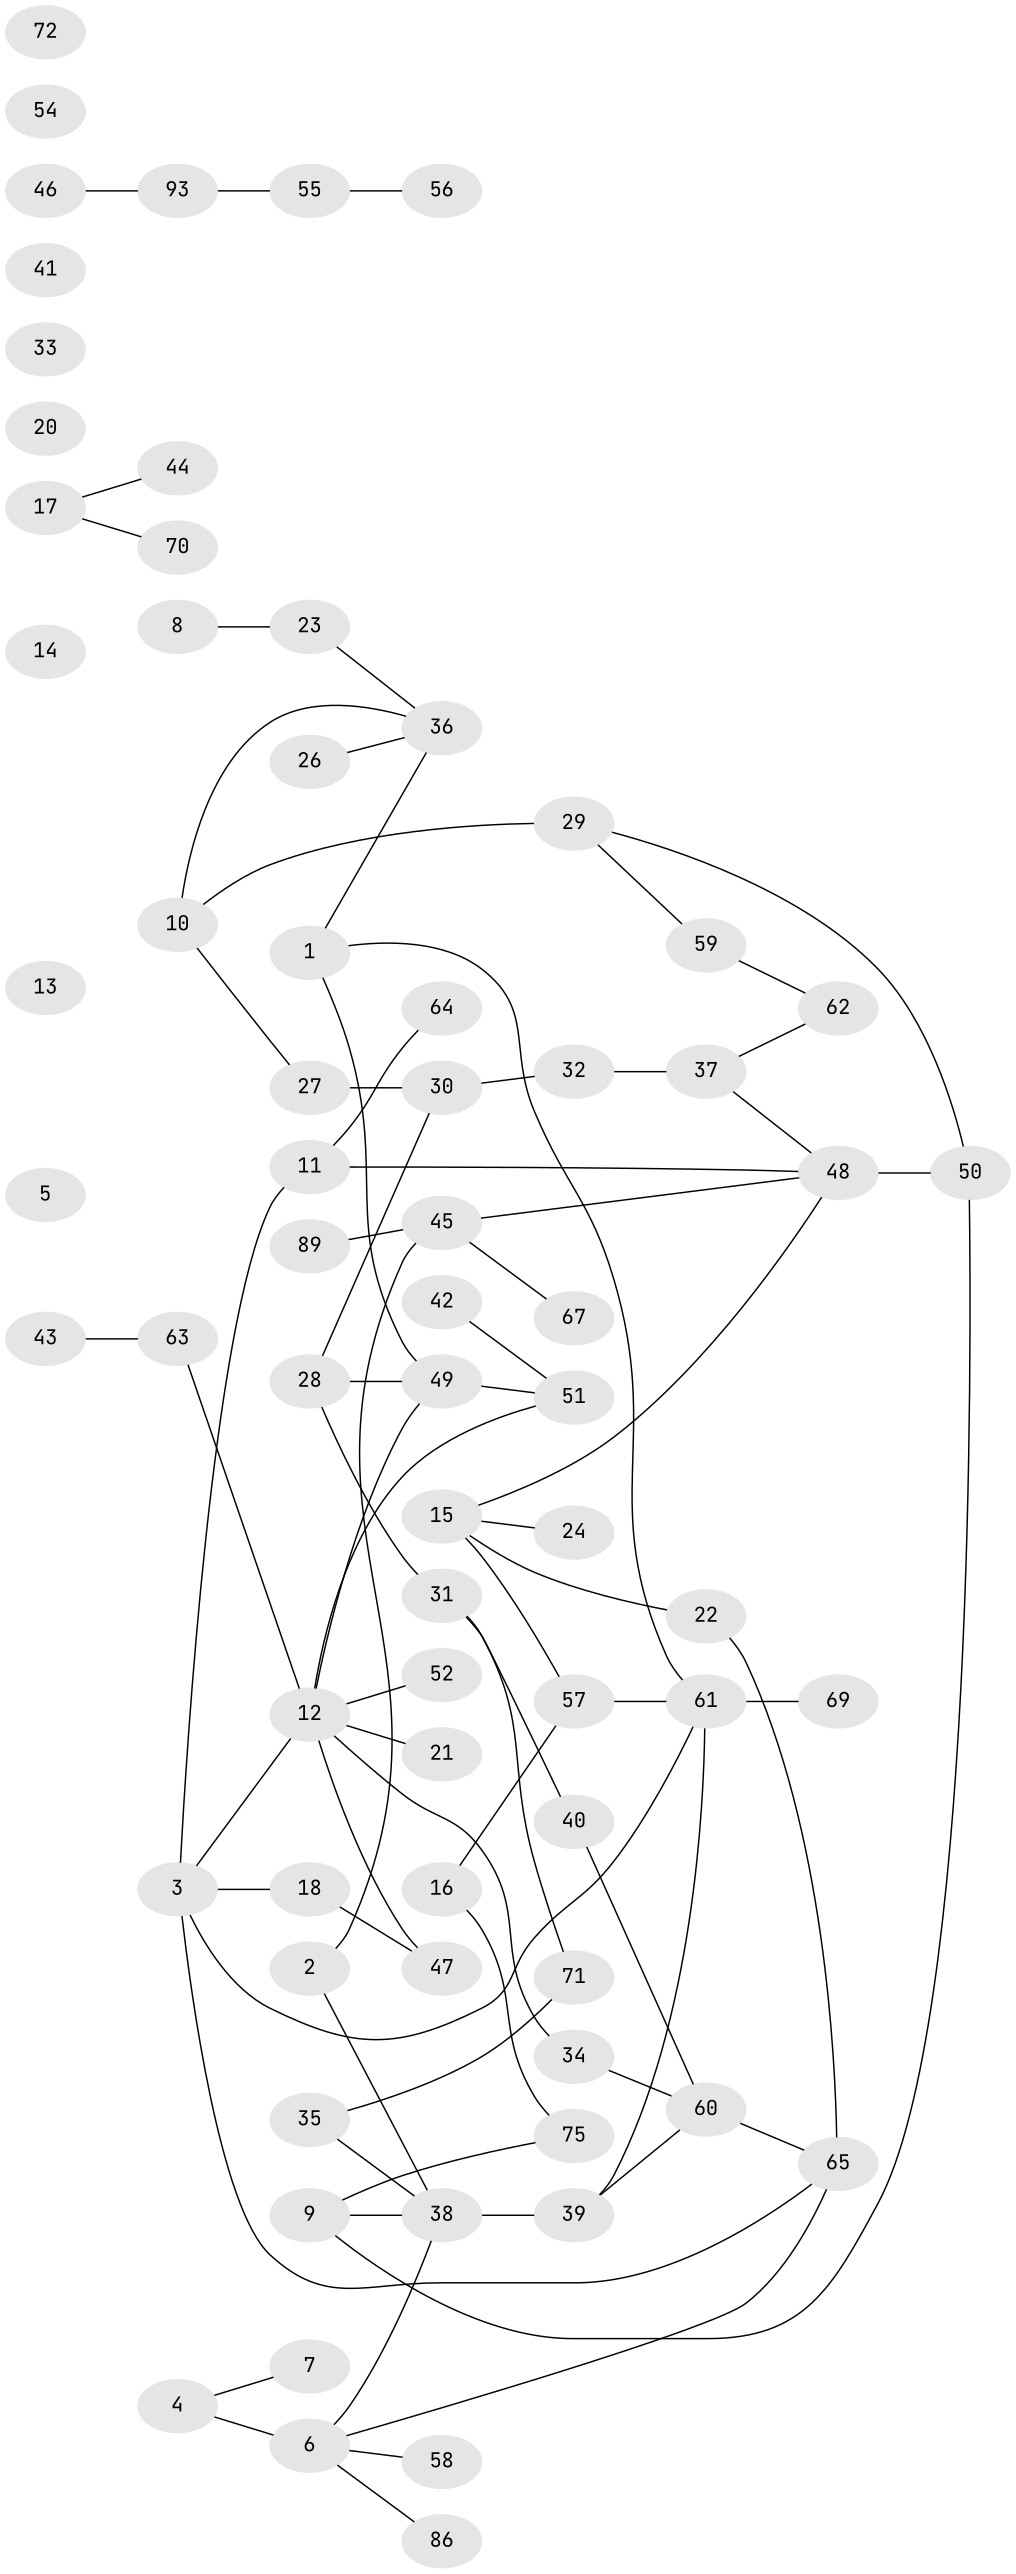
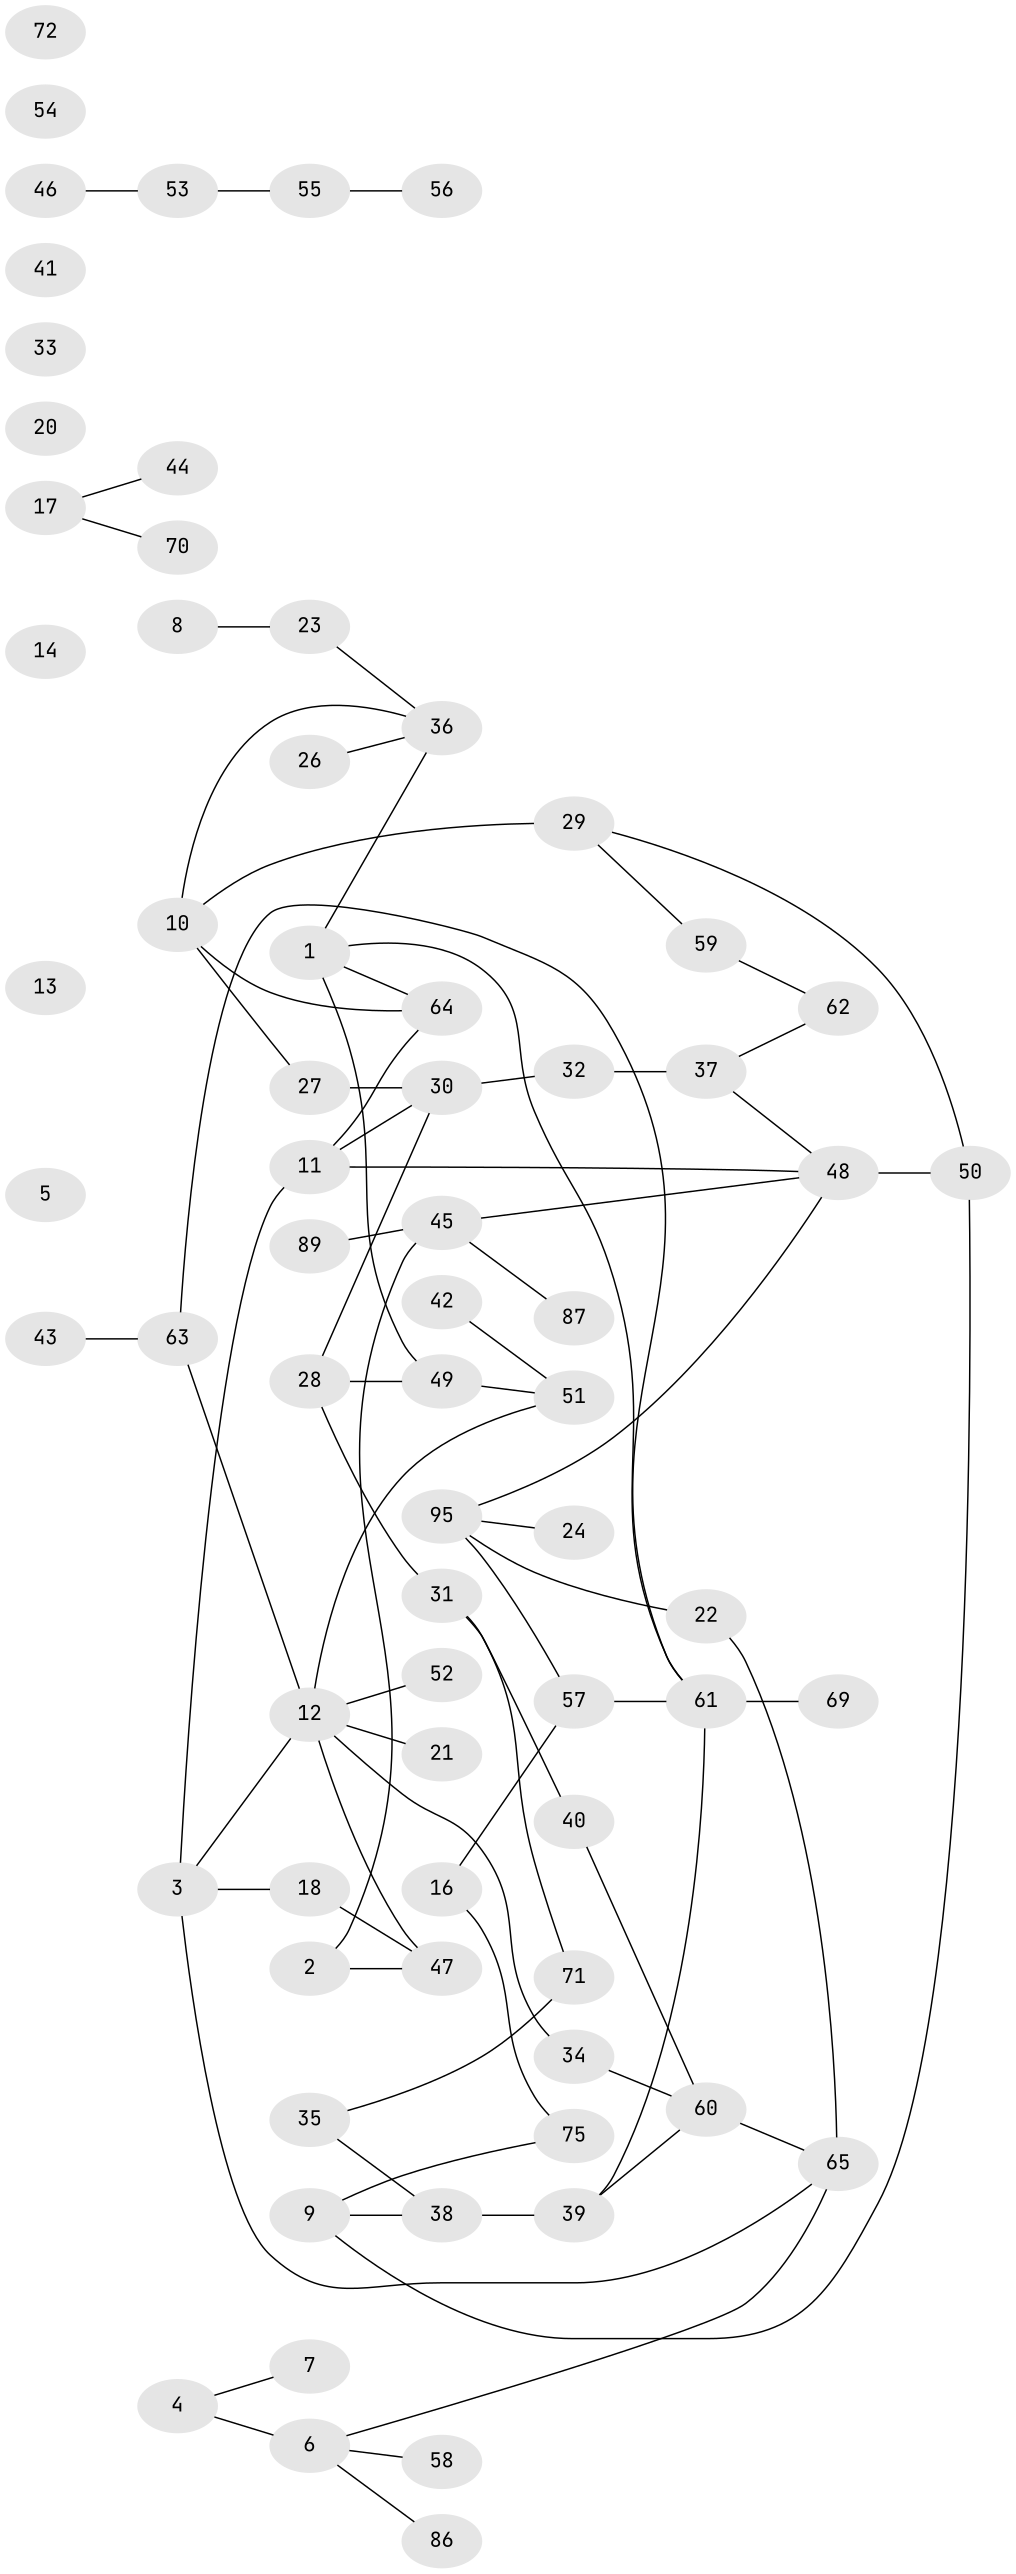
node "93": label "93" -> "53"
edge "1" -- "64": added
edge "10" -- "64": added
edge "30" -- "11": added
node "67": label "67" -> "87"
edge "49" -- "12": removed
node "15": label "15" -> "95"
edge "61" -- "3": now "61" -- "63"
edge "2" -- "38": now "2" -- "47"
edge "38" -- "6": removed
